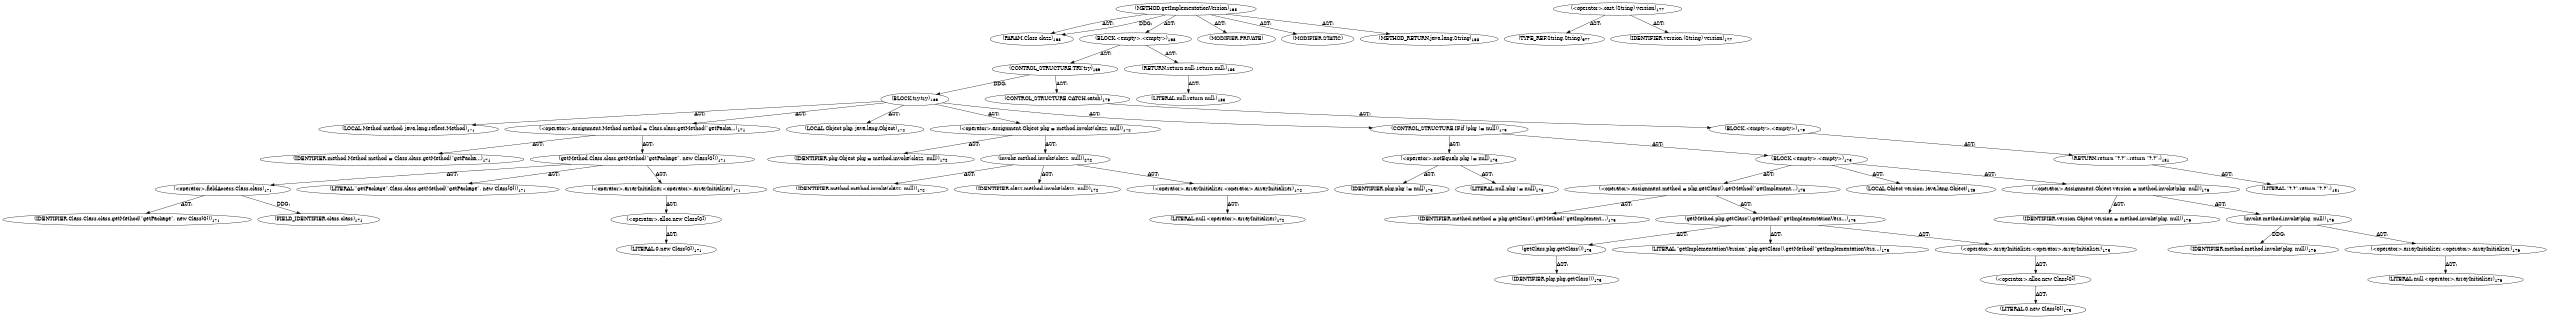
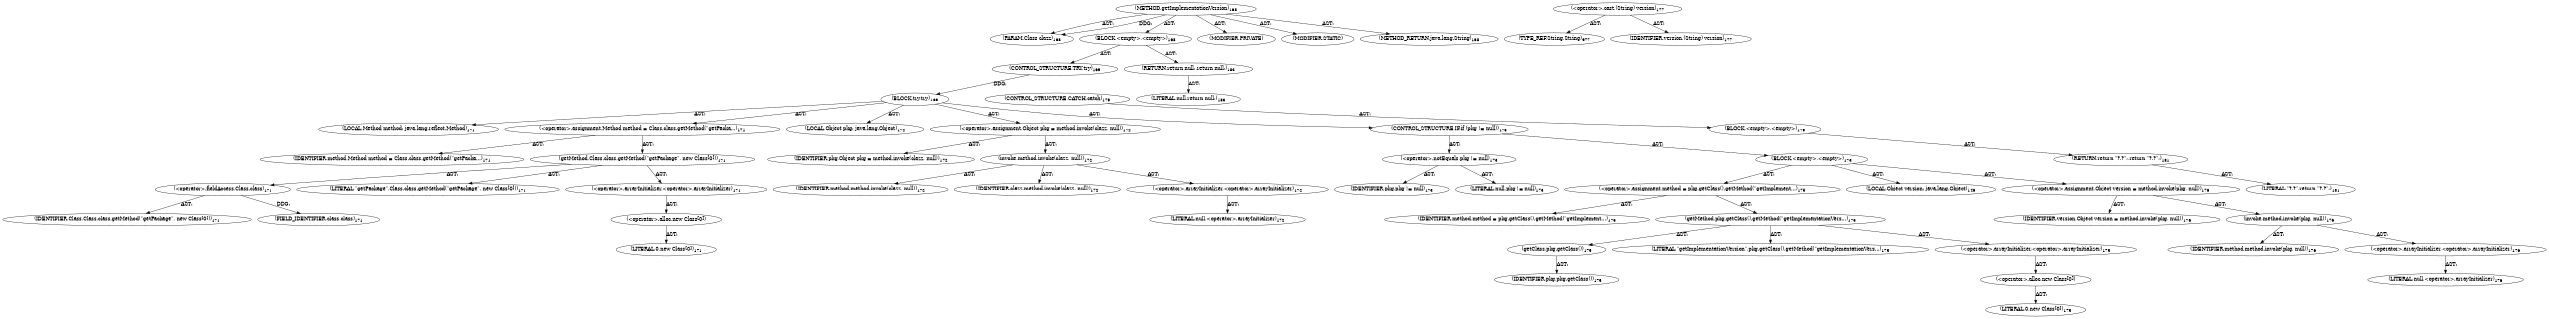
edge "(CONTROL_STRUCTURE,TRY,try)" -> "(CONTROL_STRUCTURE,CATCH,catch)": removed, label "AST:"
node "(invoke,method.invoke(clazz, null))": text "272" -> "172"
edge "(invoke,method.invoke(pkg, null))" -> "(IDENTIFIER,method,method.invoke(pkg, null))": label "DDG: " -> "AST: "
